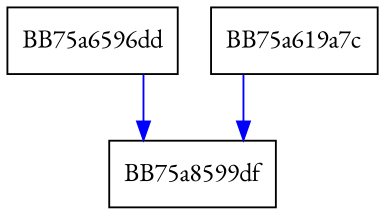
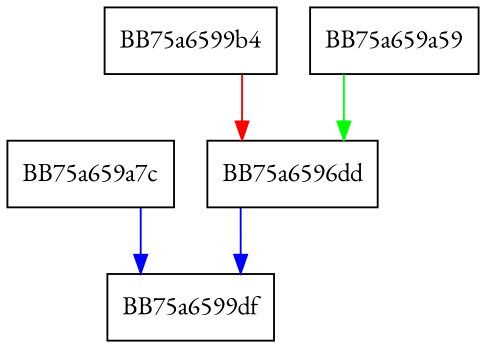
node "BB75a6599b4": added
node "BB75a619a7c": label "BB75a619a7c" -> "BB75a659a7c"
node "BB75a659a59": added
node "BB75a8599df": label "BB75a8599df" -> "BB75a6599df"
